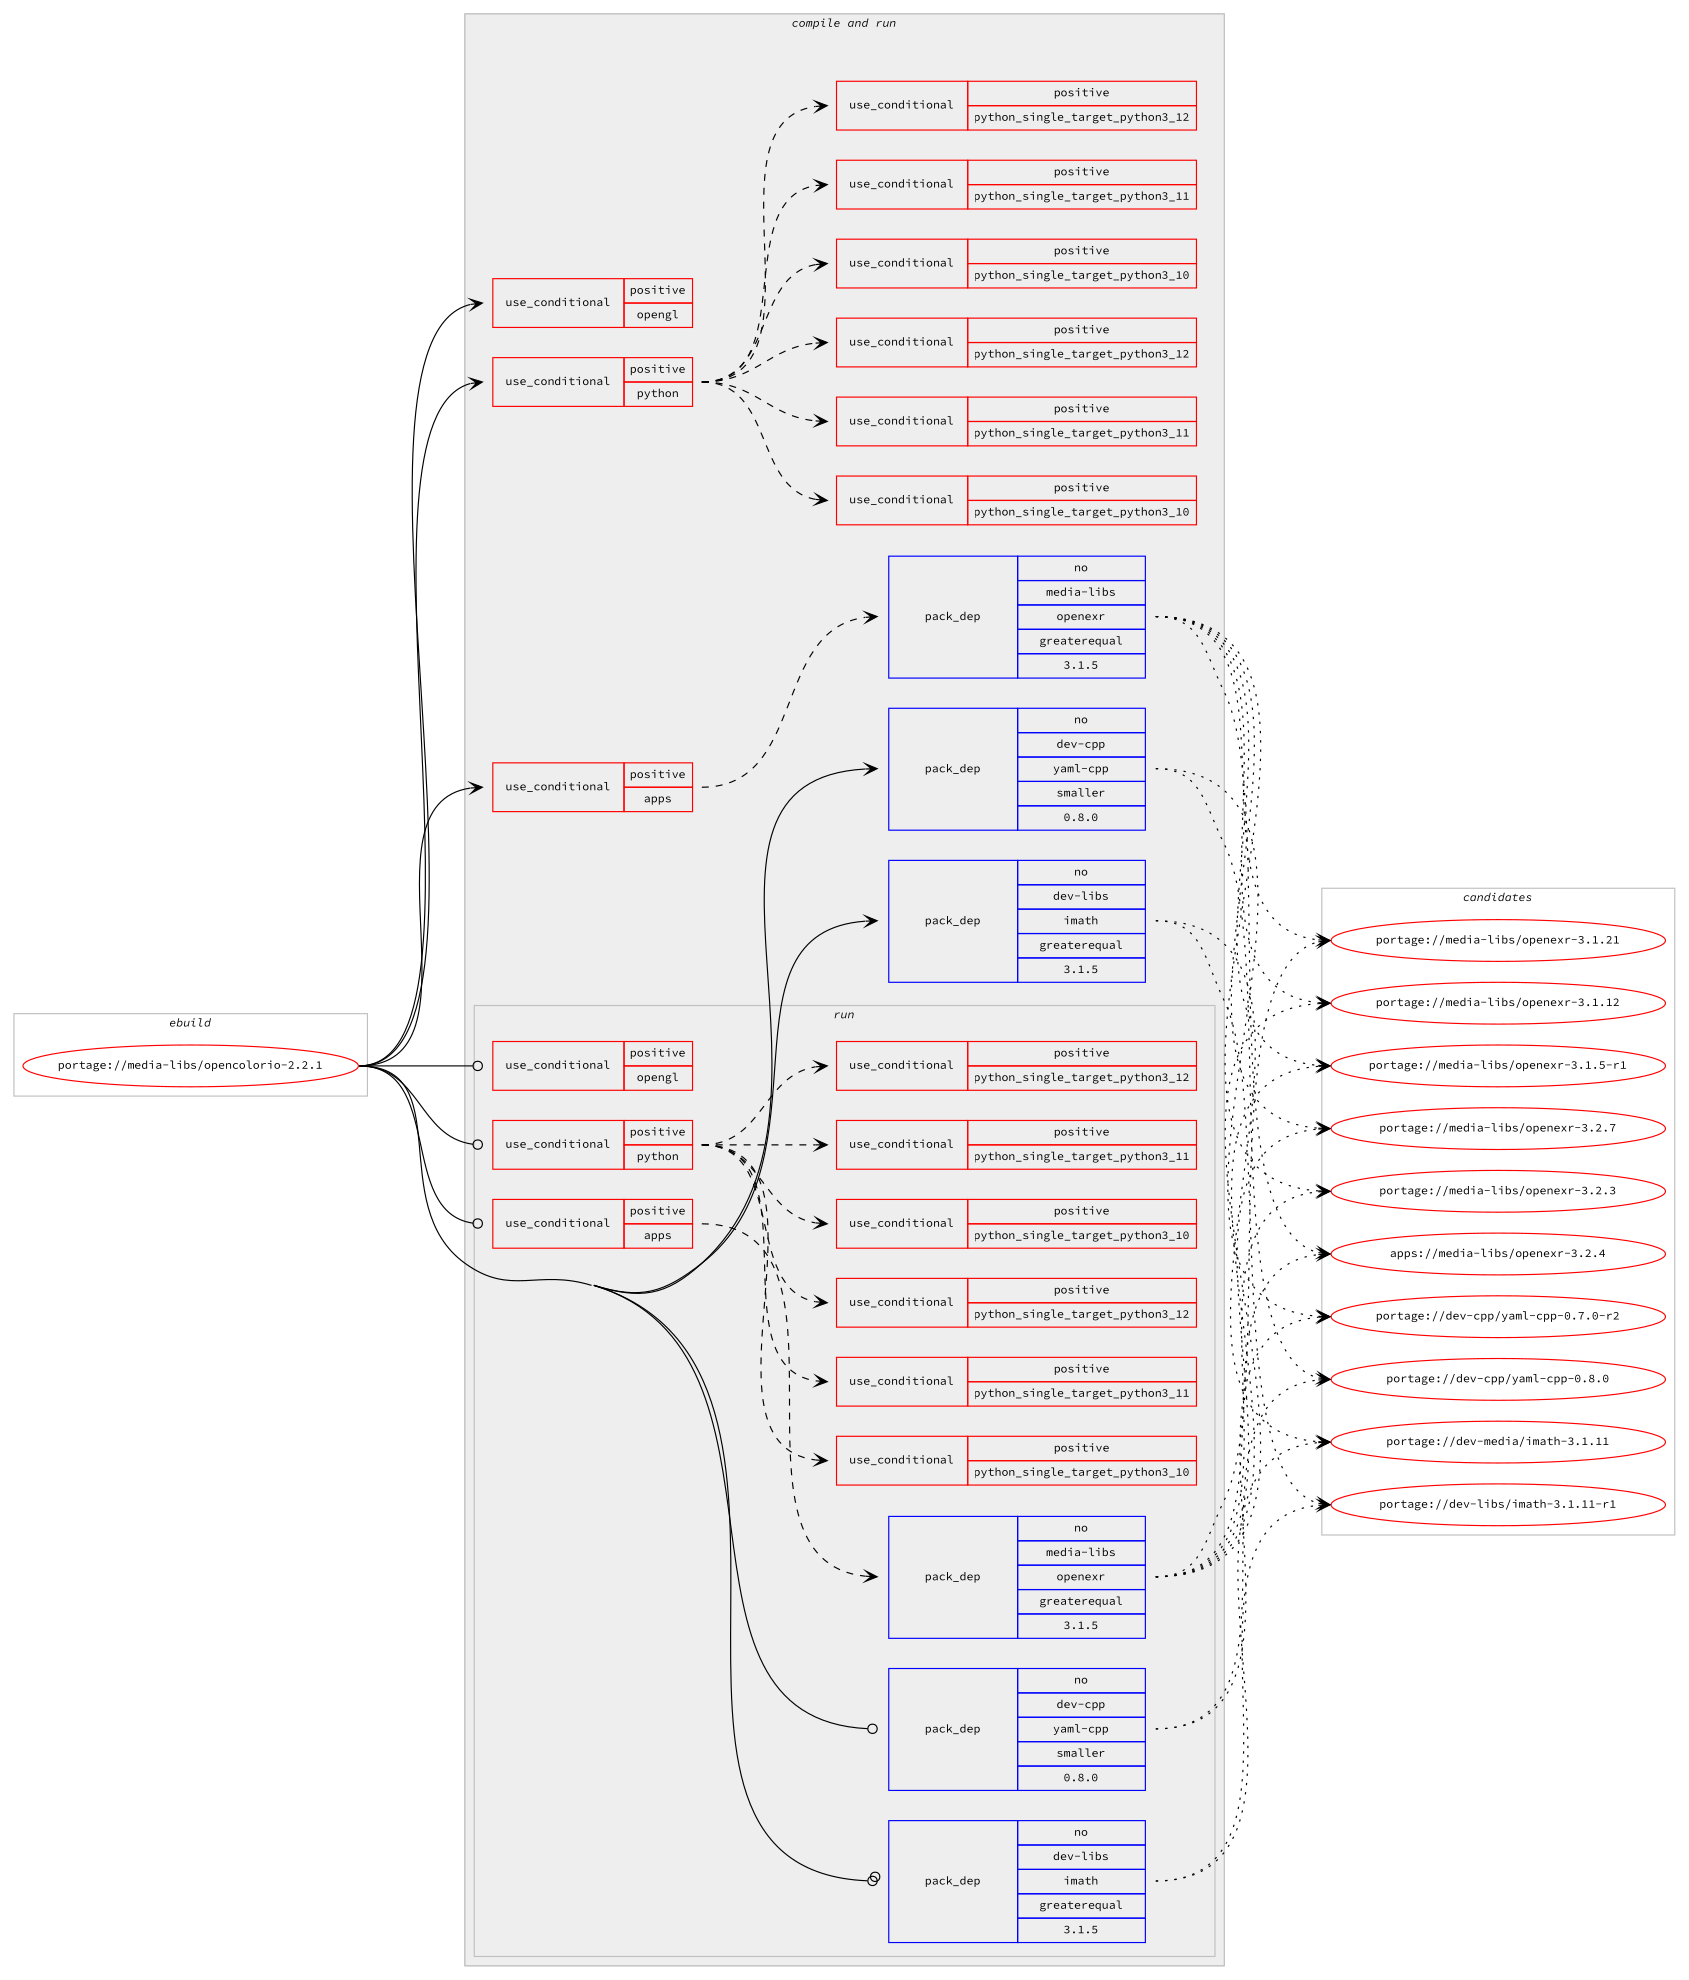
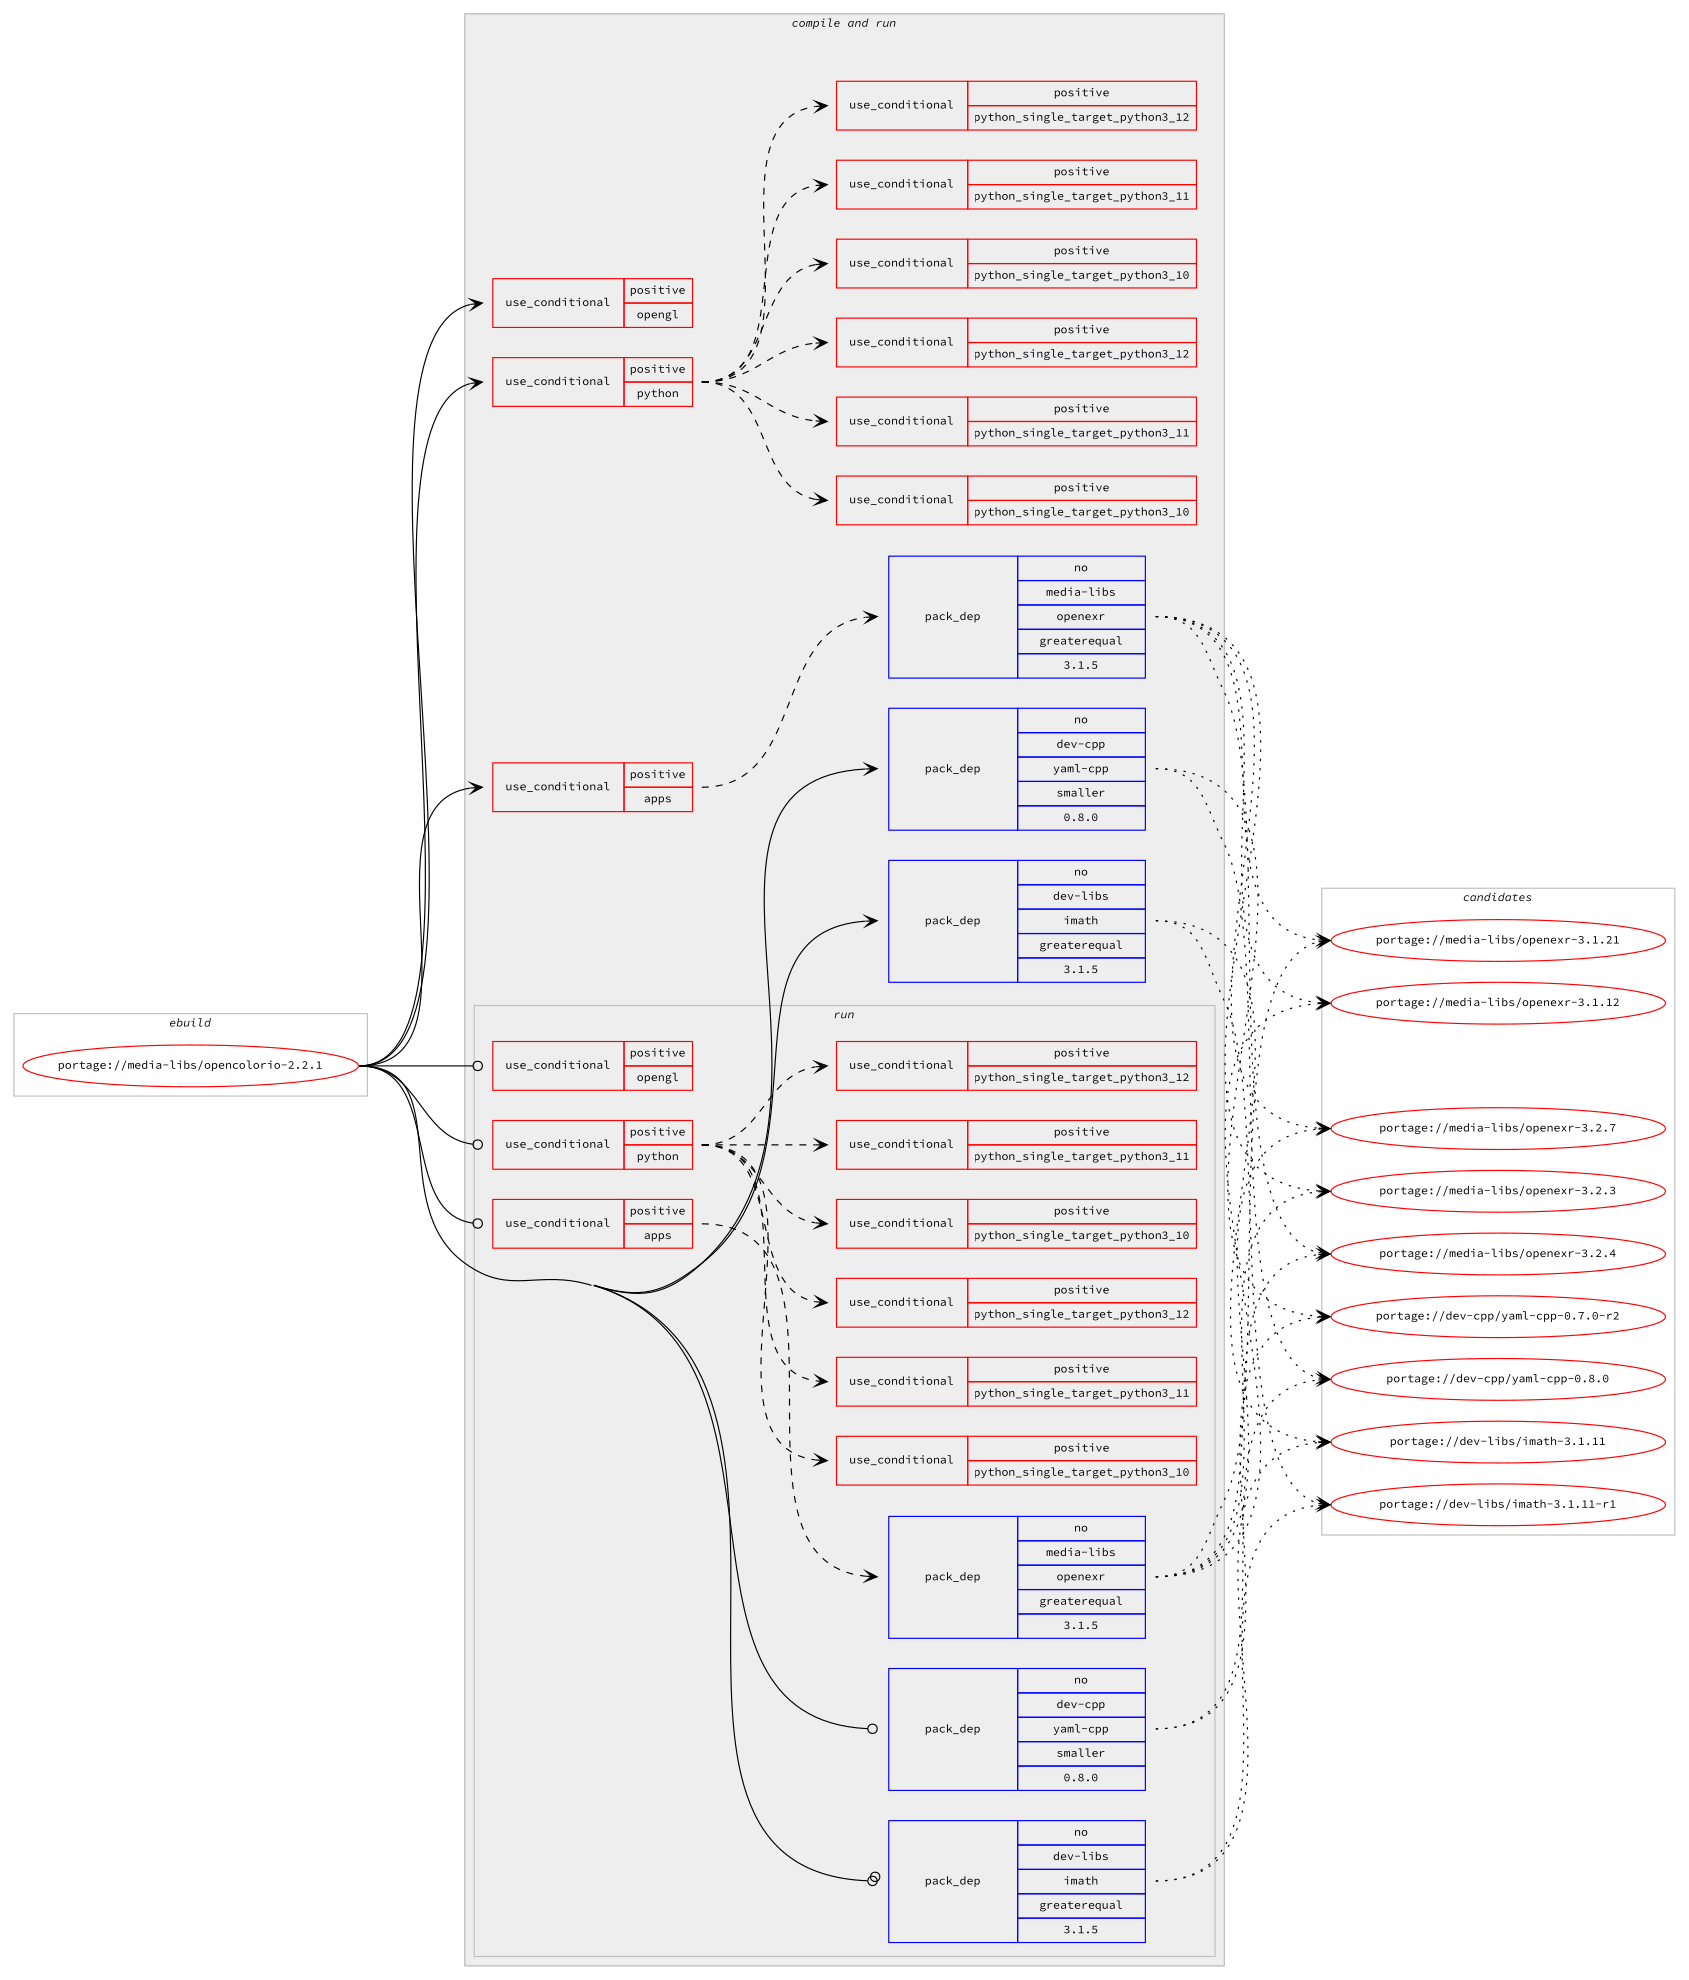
node "portage://media-libs/openexr-3.1.5-r1": removed
node "apps://media-libs/openexr-3.2.4": label "apps://media-libs/openexr-3.2.4" -> "portage://media-libs/openexr-3.2.4"
node "portage://dev-media/imath-3.1.11": label "portage://dev-media/imath-3.1.11" -> "portage://dev-libs/imath-3.1.11"
